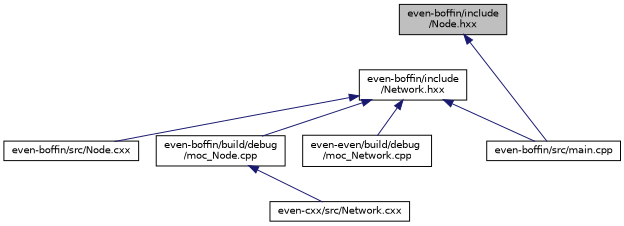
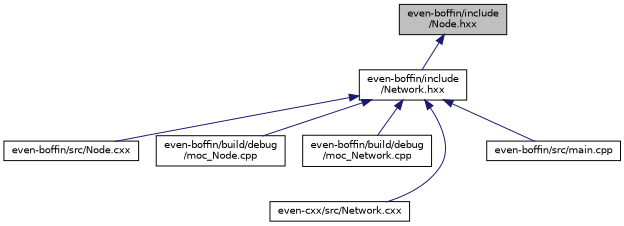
edge "even-boffin/src/main.cpp" -> "even-boffin/include /Node.hxx": now "even-boffin/include /Network.hxx" -> "even-boffin/include /Node.hxx"
node "even-even/build/debug /moc_Network.cpp": label "even-even/build/debug /moc_Network.cpp" -> "even-boffin/build/debug /moc_Network.cpp"
edge "even-cxx/src/Network.cxx" -> "even-boffin/build/debug /moc_Node.cpp": now "even-cxx/src/Network.cxx" -> "even-boffin/include /Network.hxx"
